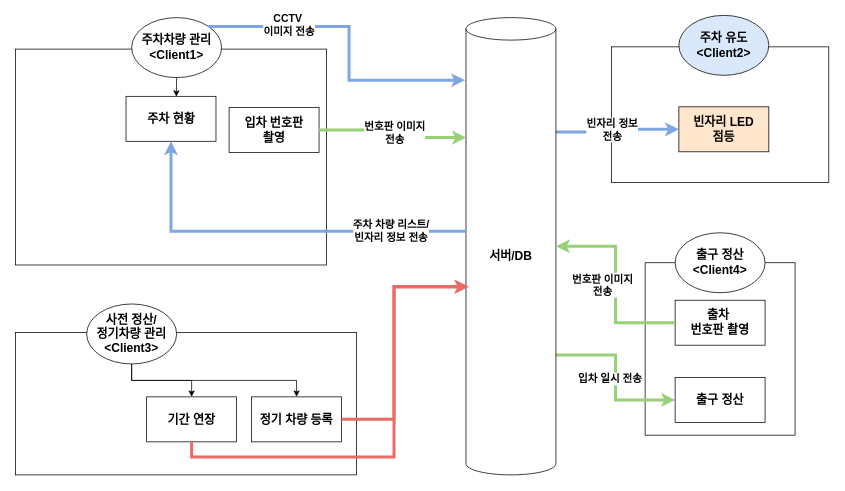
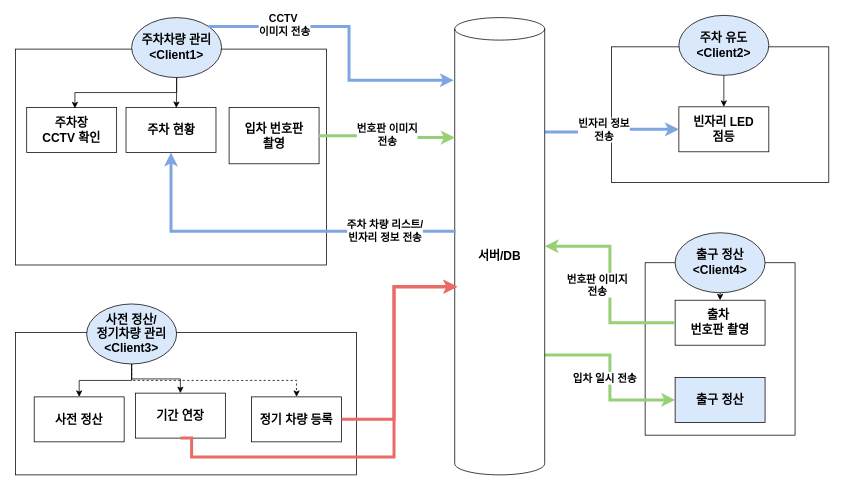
node "주차차량 관리 <Client1>": fillcolor #ffffff -> #dae8fc
edge "주차차량 관리 <Client1>" -> "주차장 CCTV 확인": added
edge "주차 유도 <Client2>" -> "빈자리 LED 점등": added
node "주차 현황": moved (171, 119) -> (171, 130)
node "빈자리 LED 점등": fillcolor #ffe6cc -> #ffffff
node "주차장 CCTV 확인": added
node "입차 번호판 촬영": size 90x45 -> 90x56
node "서버/DB": moved (511, 246) -> (500, 246)
node "출구 정산 <Client4>": fillcolor #ffffff -> #dae8fc
edge "출구 정산 <Client4>" -> "출차 번호판 촬영": added
node "사전 정산/ 정기차량 관리 <Client3>": fillcolor #ffffff -> #dae8fc
edge "사전 정산/ 정기차량 관리 <Client3>" -> "사전 정산": added
edge "사전 정산/ 정기차량 관리 <Client3>" -> "정기 차량 등록": style solid -> dashed
node "출구 정산": fillcolor #ffffff -> #dae8fc
node "사전 정산": added
node "기간 연장": moved (192, 420) -> (180, 416)
